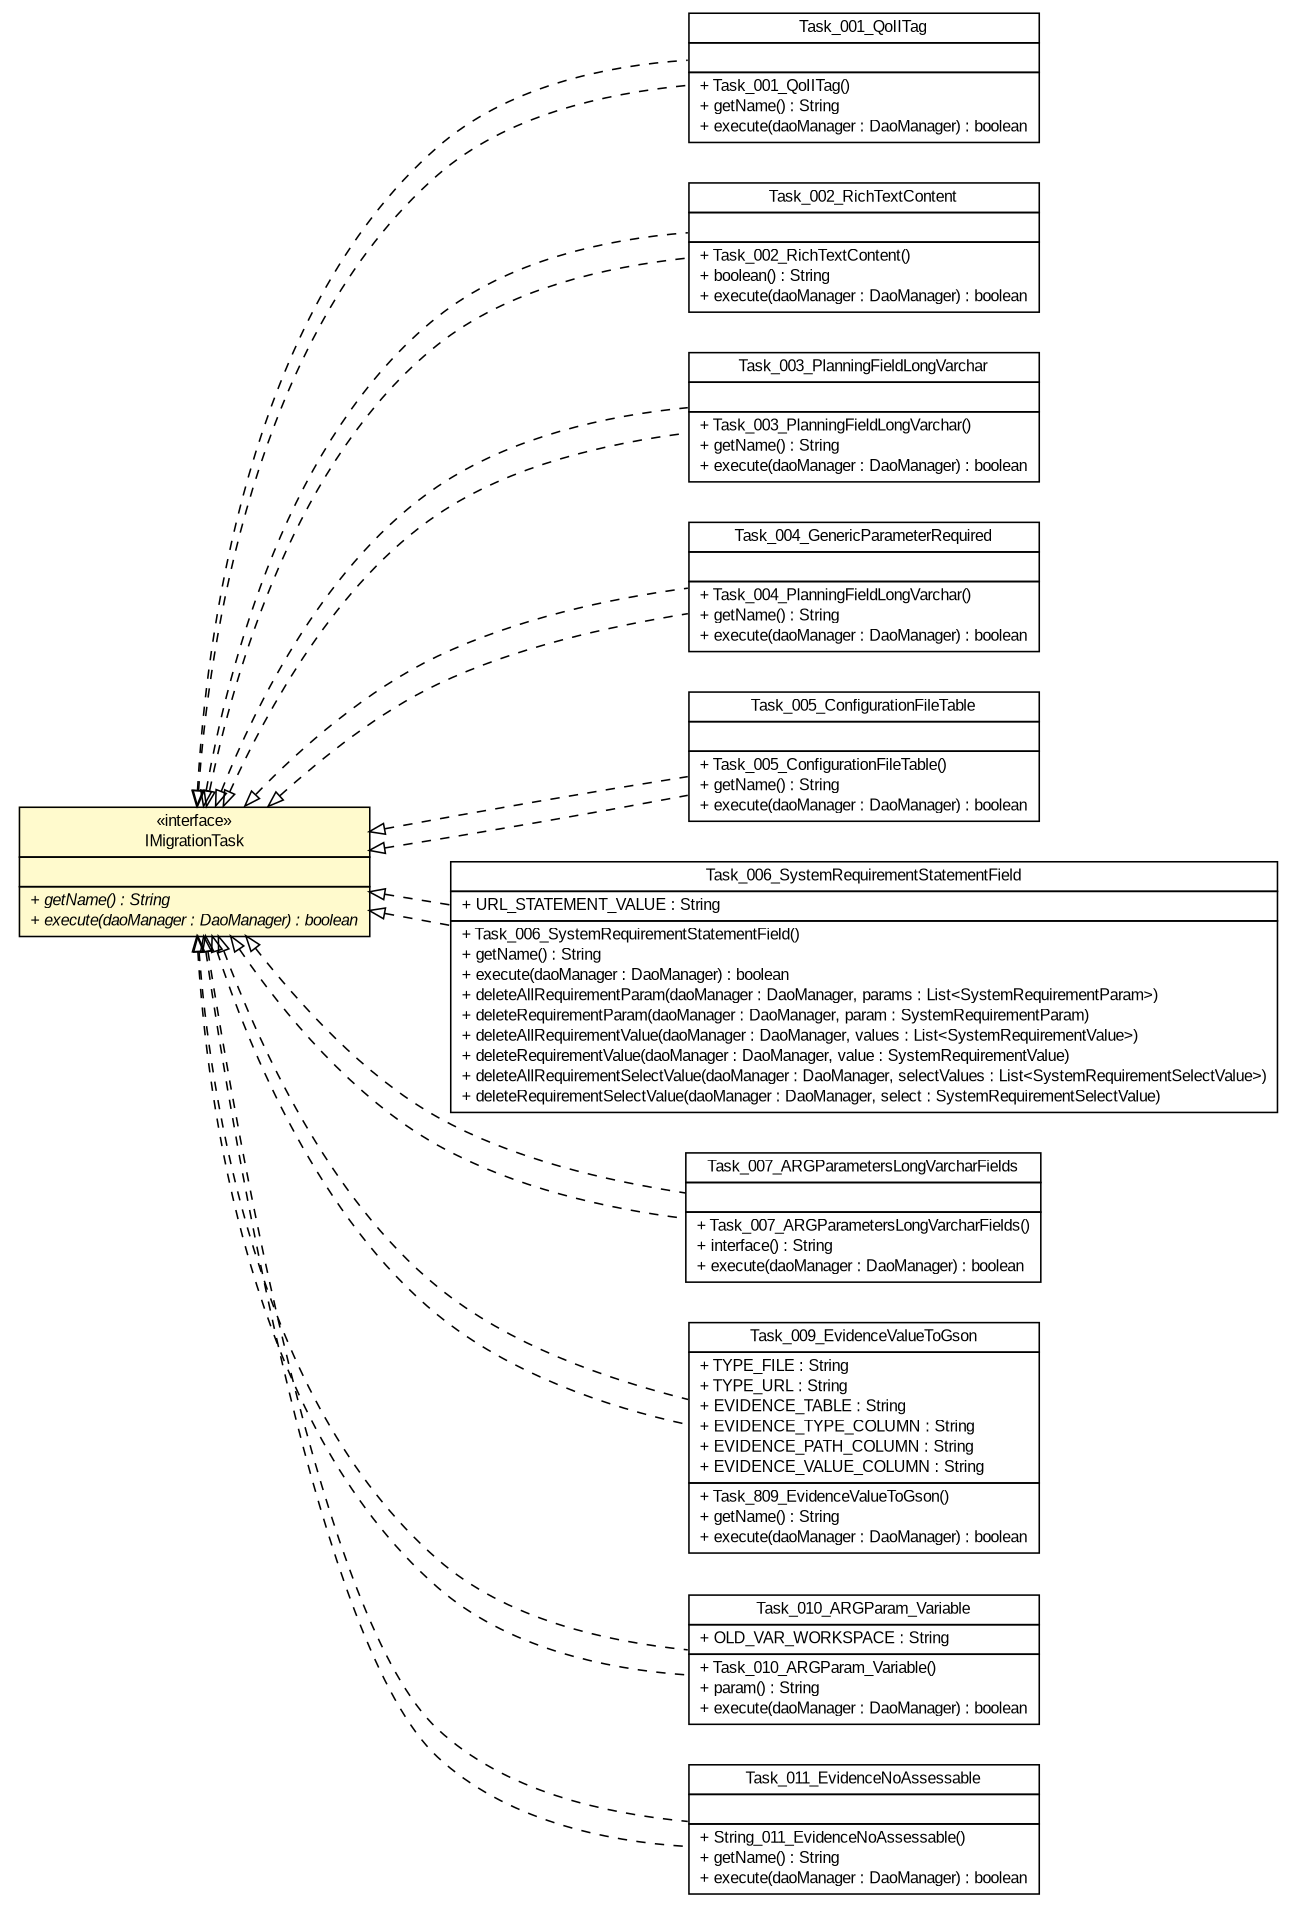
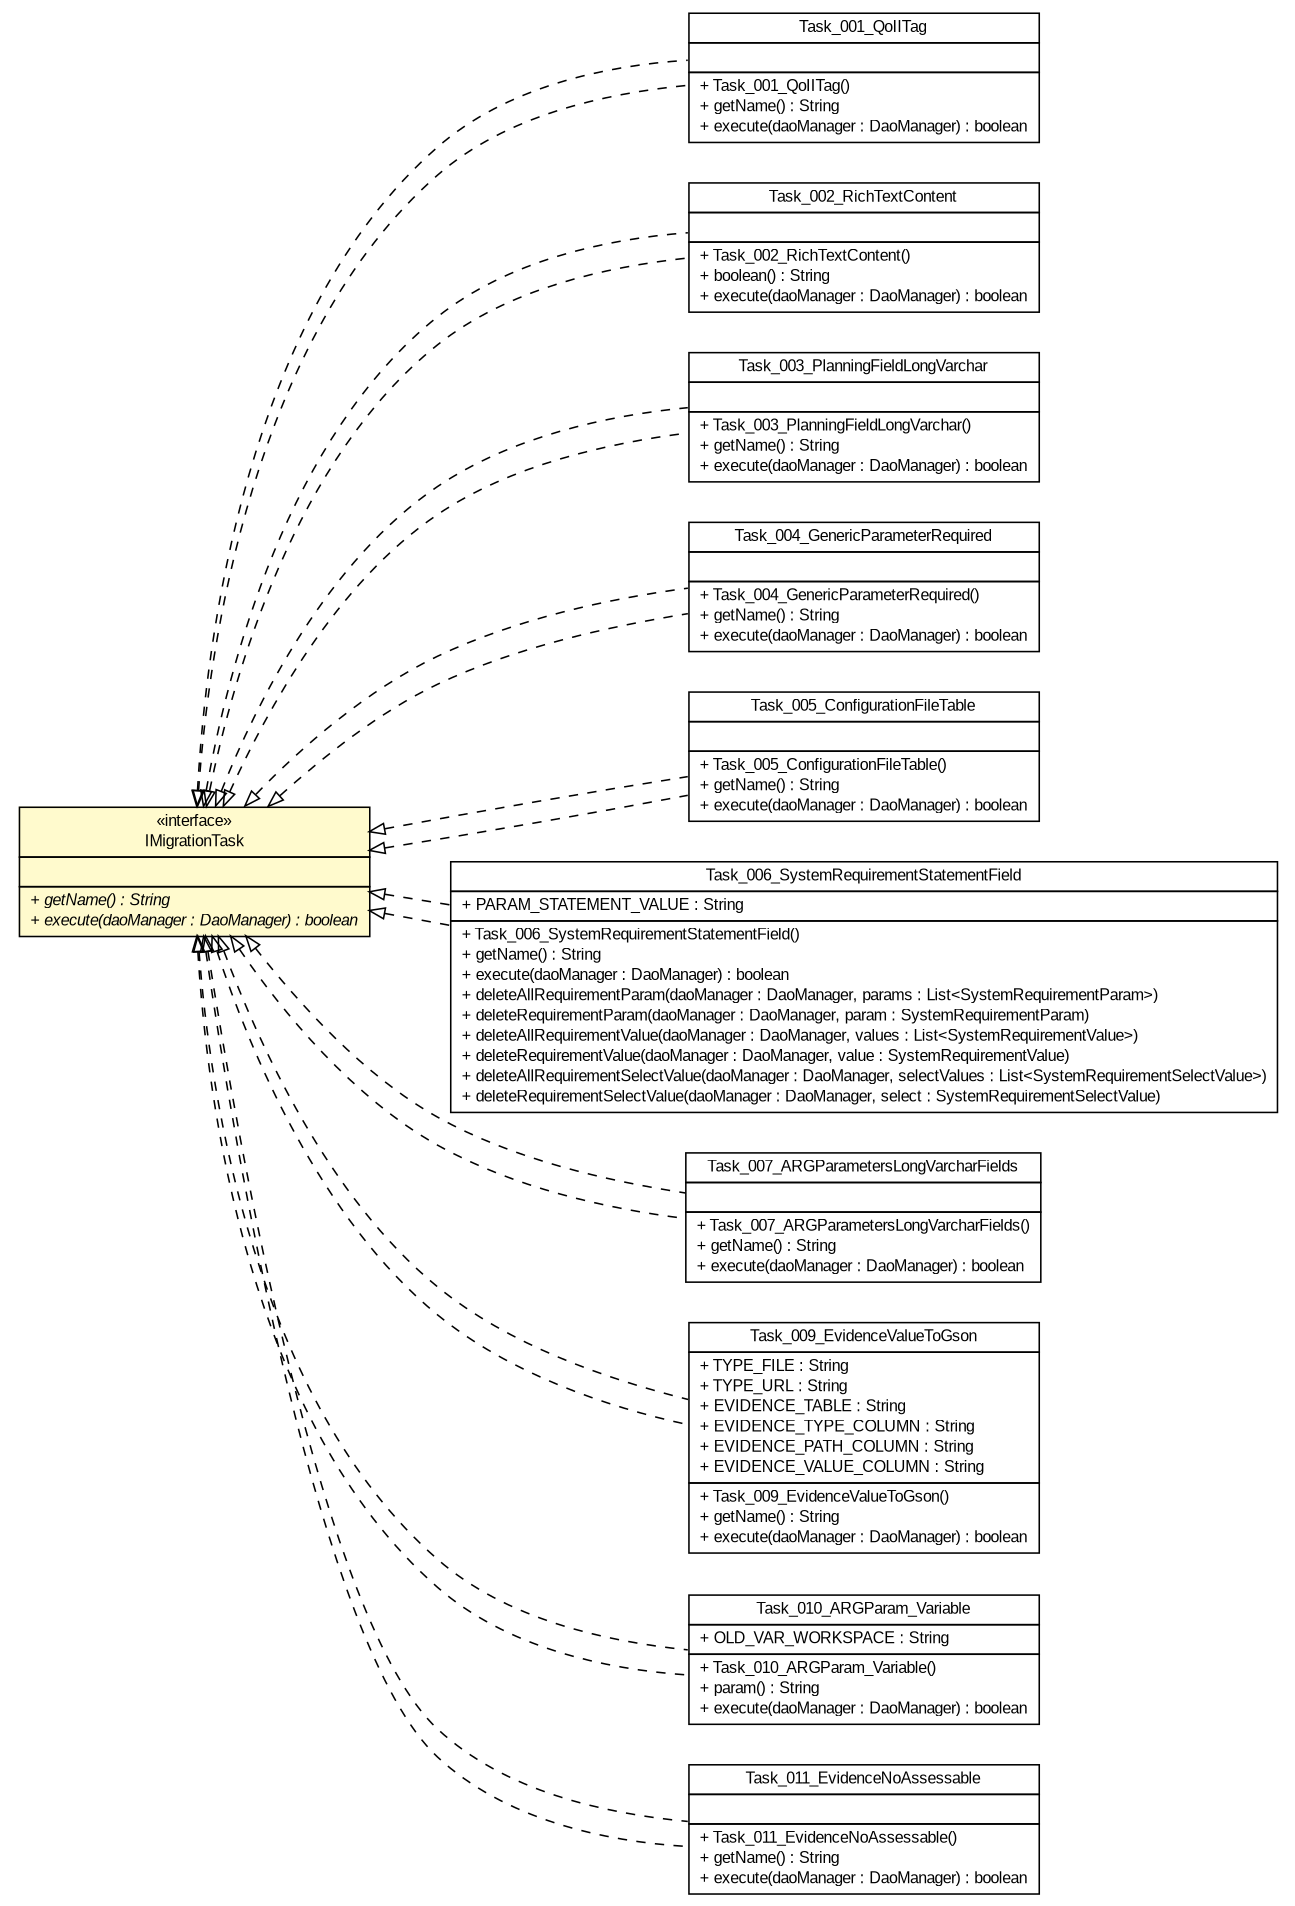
node "Task_004_GenericParameterRequired": text "+ Task_004_PlanningFieldLongVarchar()" -> "+ Task_004_GenericParameterRequired()"
node "Task_006_SystemRequirementStatementField": text "+ URL_STATEMENT_VALUE : String" -> "+ PARAM_STATEMENT_VALUE : String"
node "Task_007_ARGParametersLongVarcharFields": text "+ interface() : String" -> "+ getName() : String"
node "Task_009_EvidenceValueToGson": text "+ Task_809_EvidenceValueToGson()" -> "+ Task_009_EvidenceValueToGson()"
node "Task_011_EvidenceNoAssessable": text "+ String_011_EvidenceNoAssessable()" -> "+ Task_011_EvidenceNoAssessable()"
